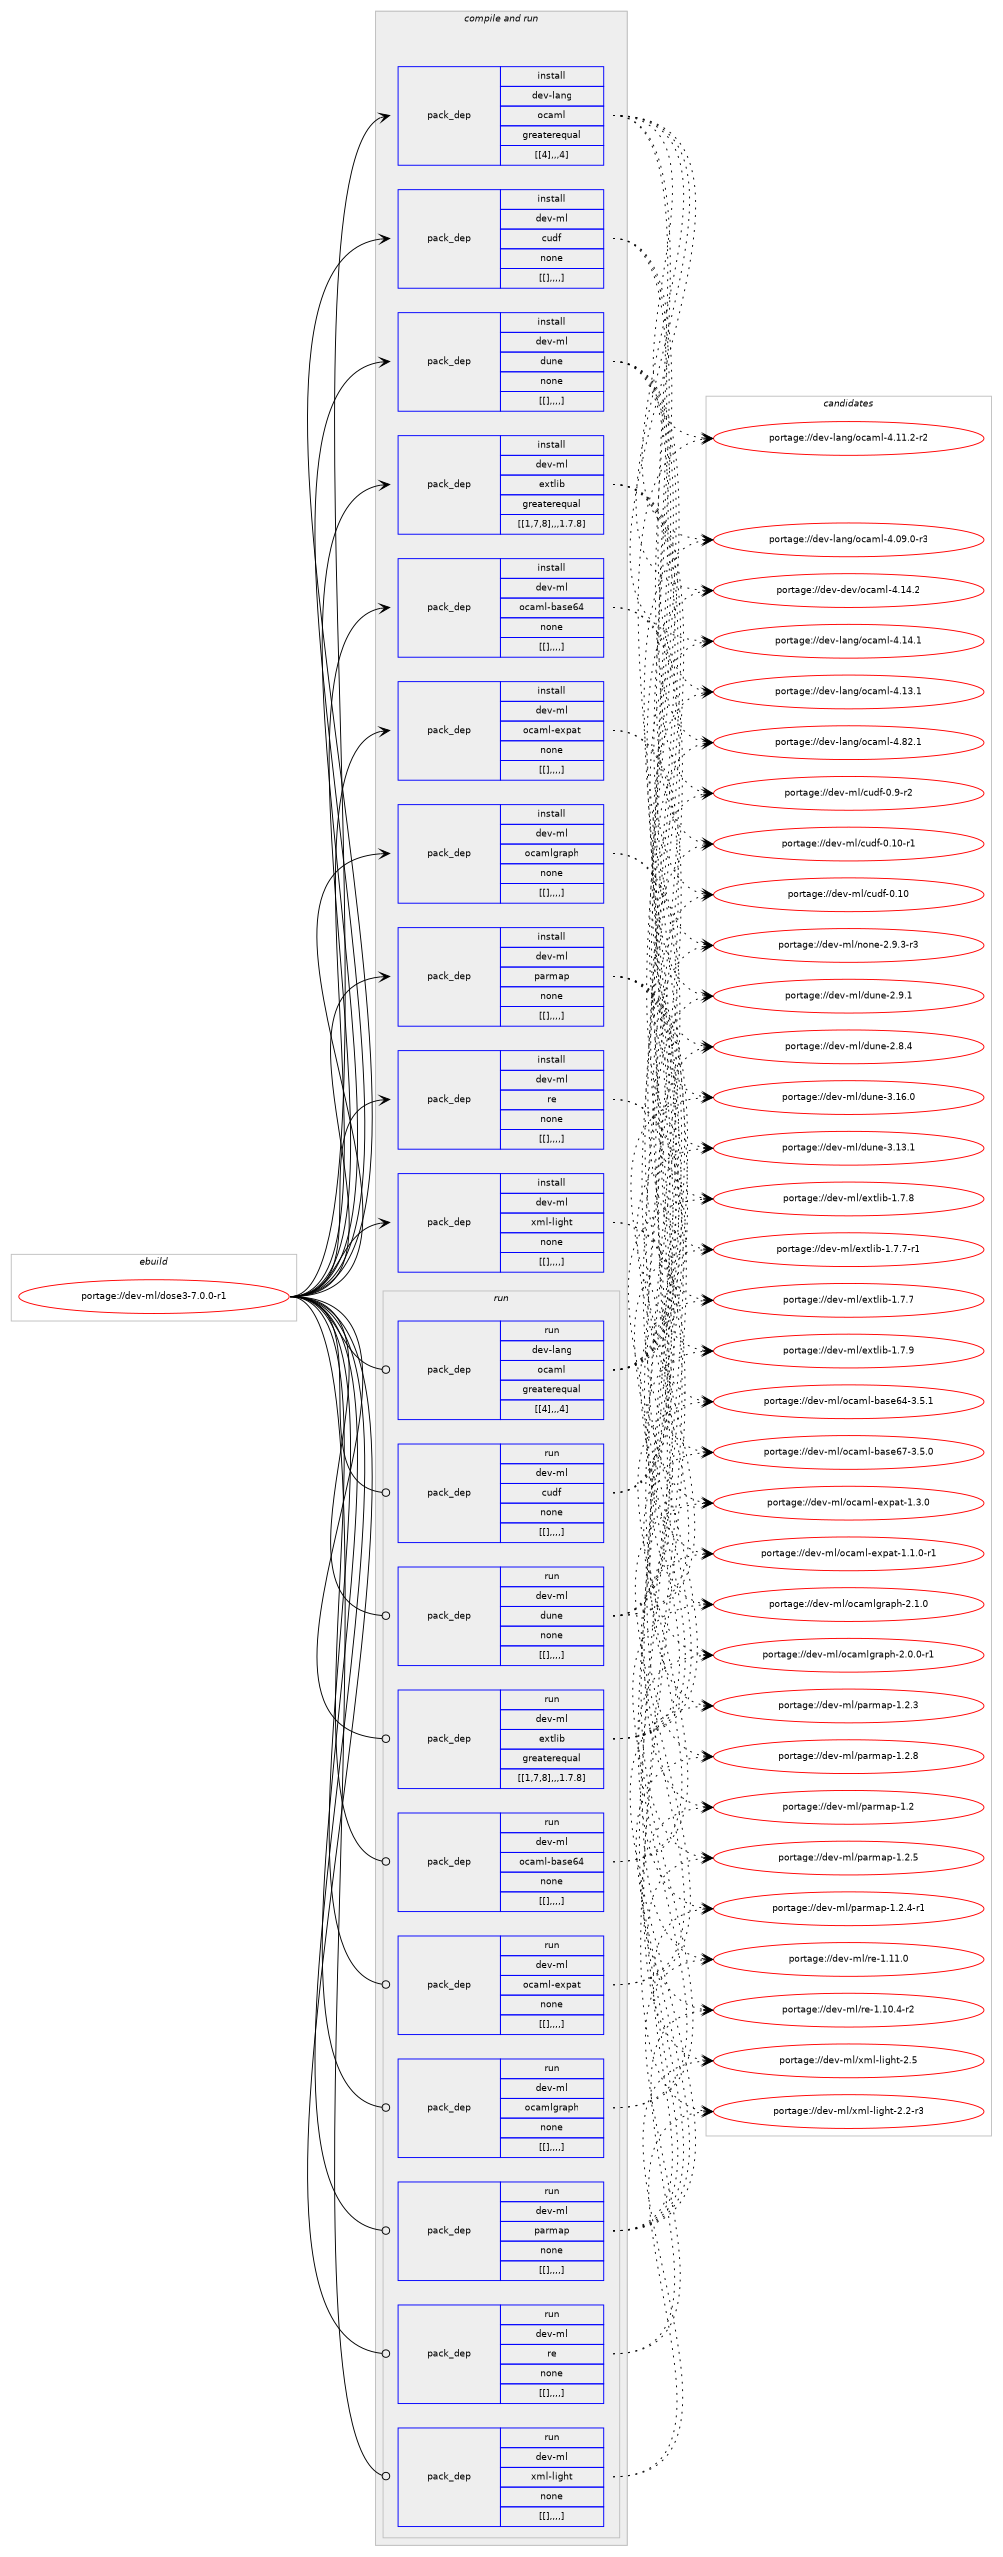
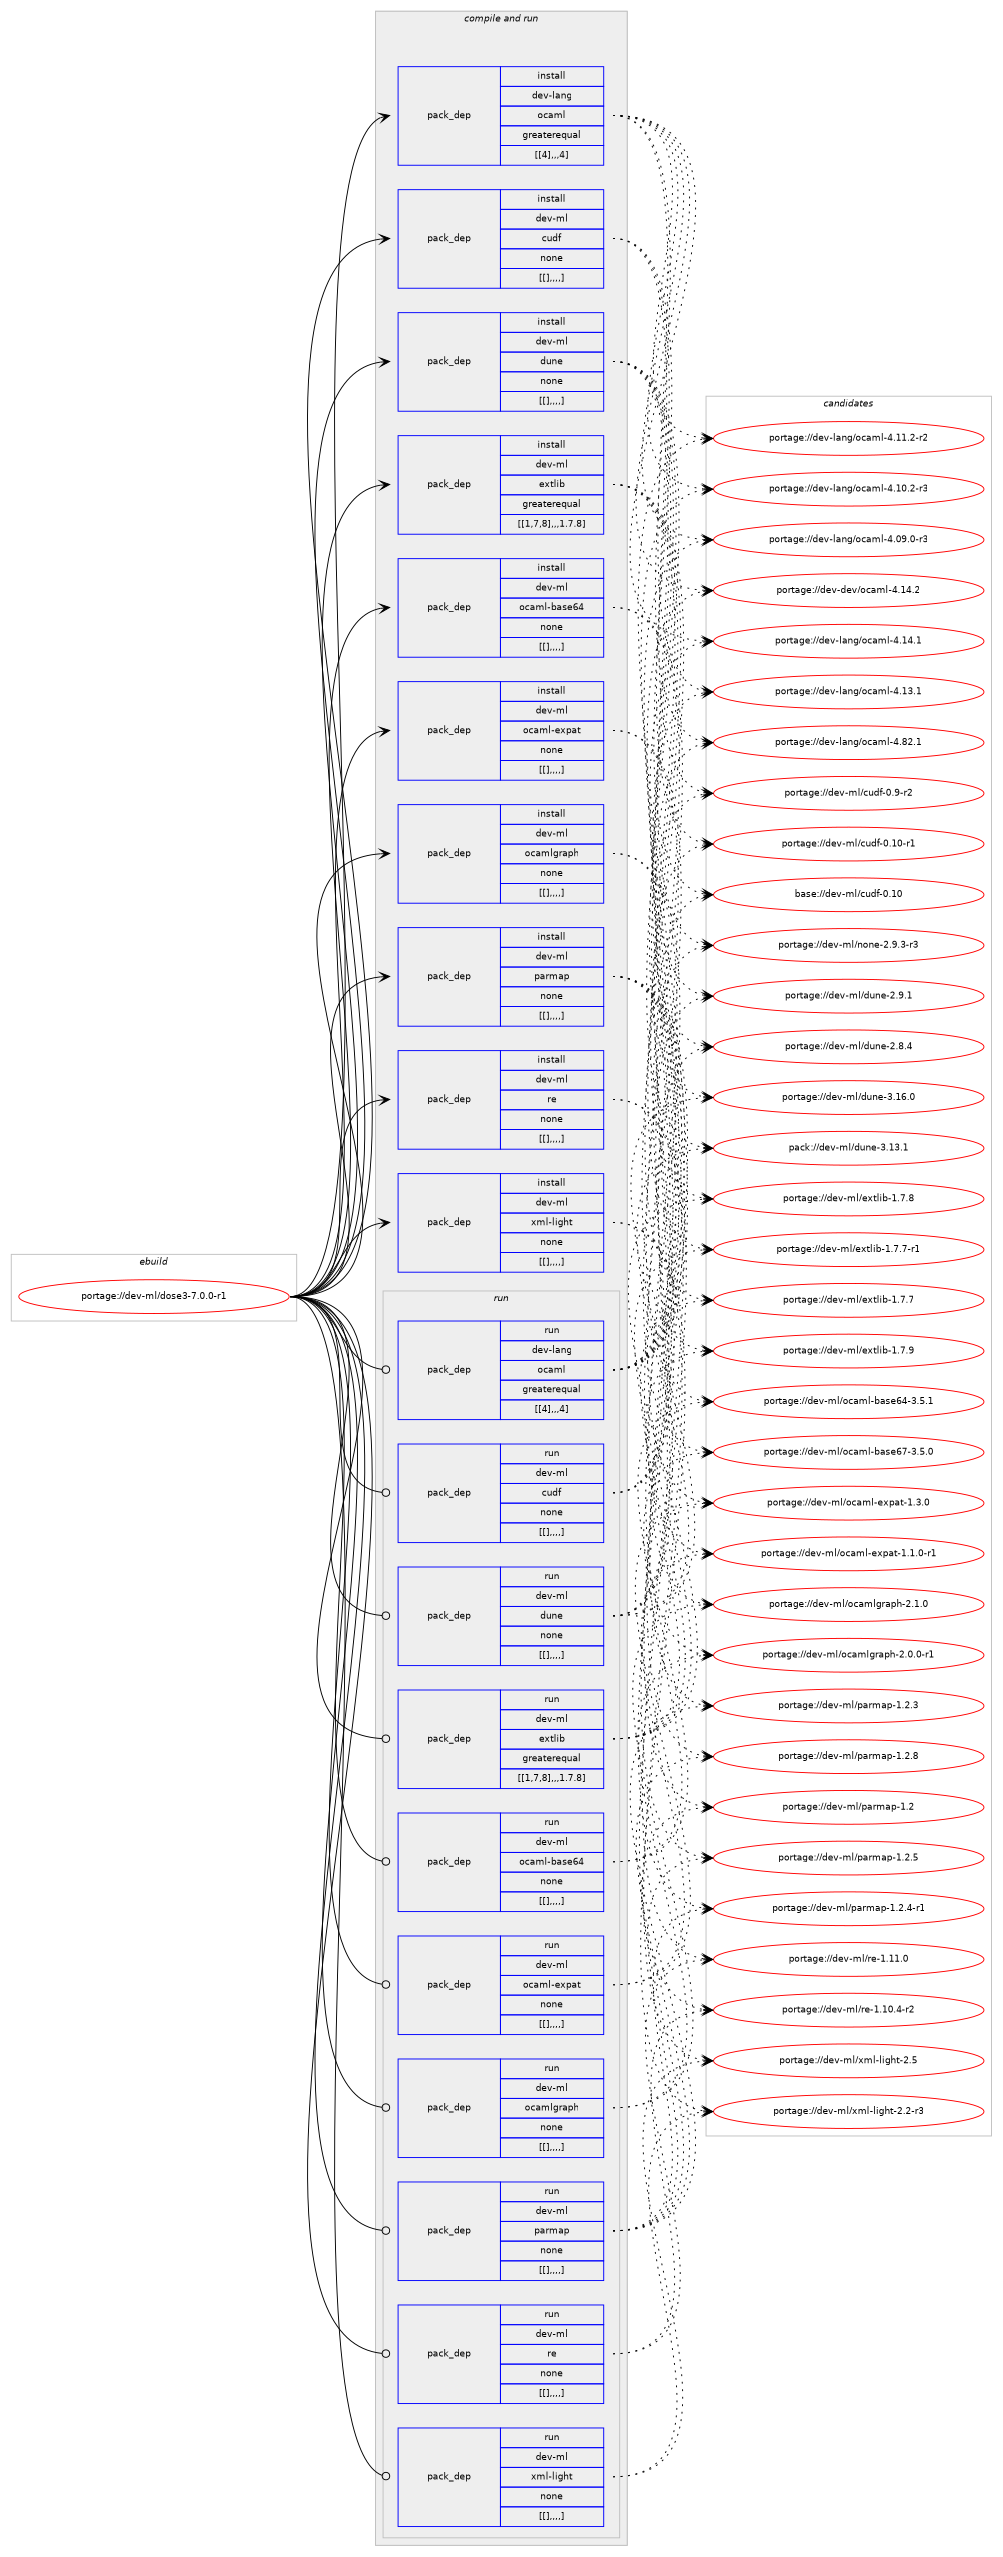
node "portage://dev-lang/ocaml-4.10.2-r3": added
node "portage://dev-ml/cudf-0.10": label "portage://dev-ml/cudf-0.10" -> "base://dev-ml/cudf-0.10"
node "portage://dev-ml/dune-3.13.1": label "portage://dev-ml/dune-3.13.1" -> "pack://dev-ml/dune-3.13.1"
